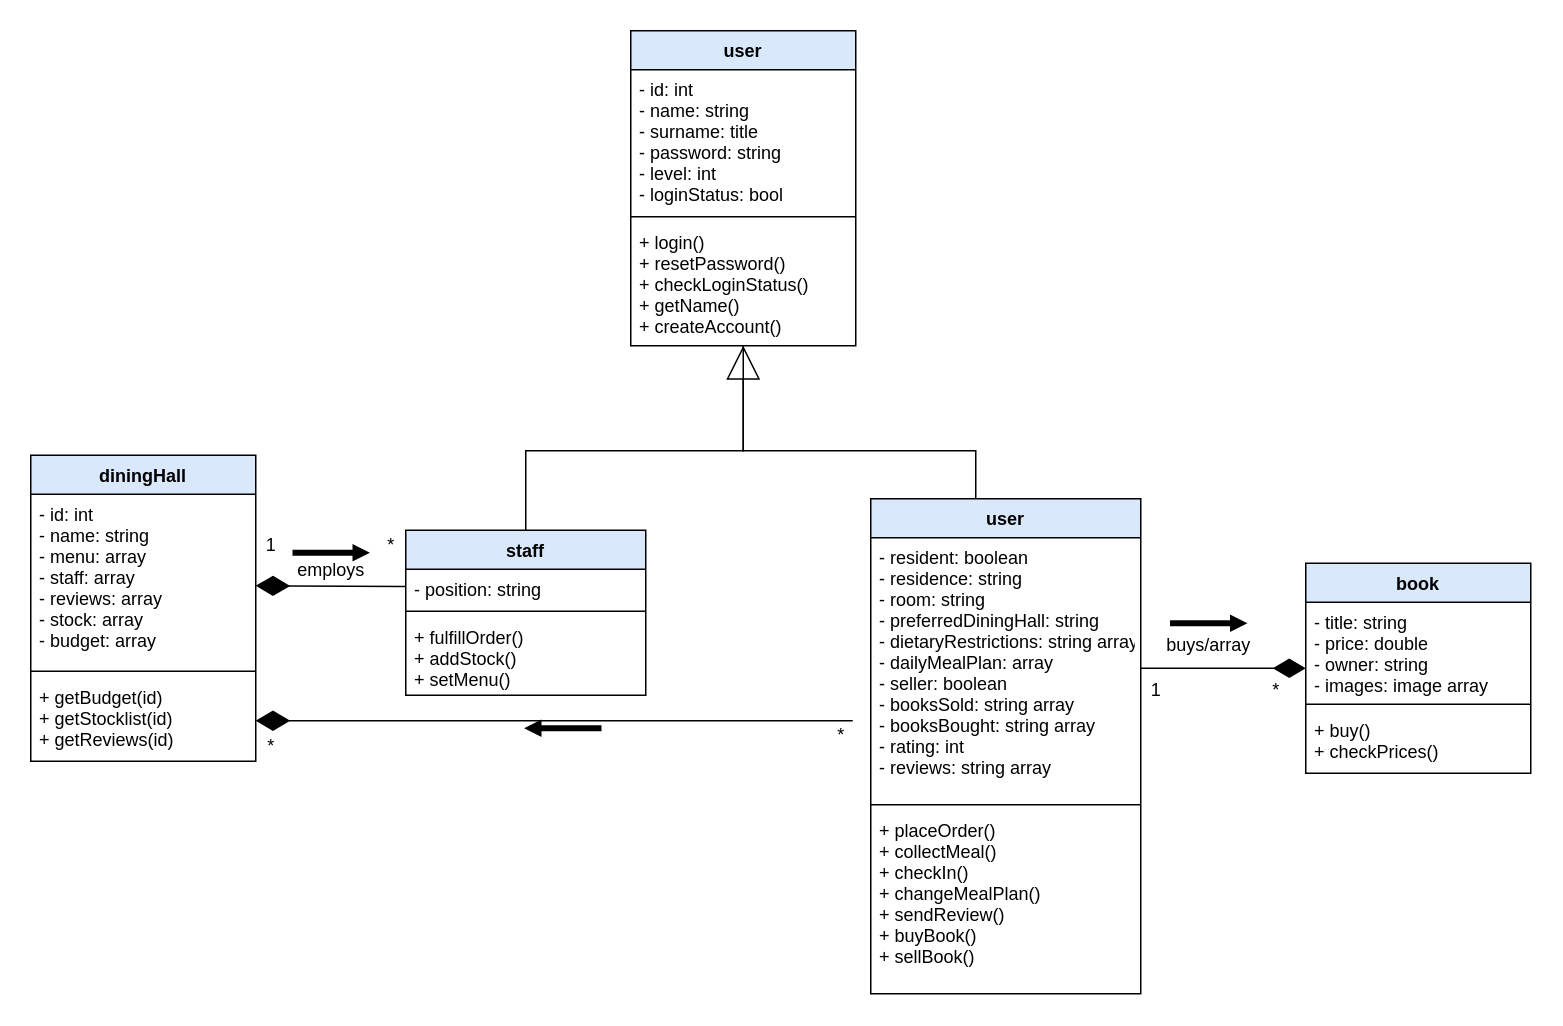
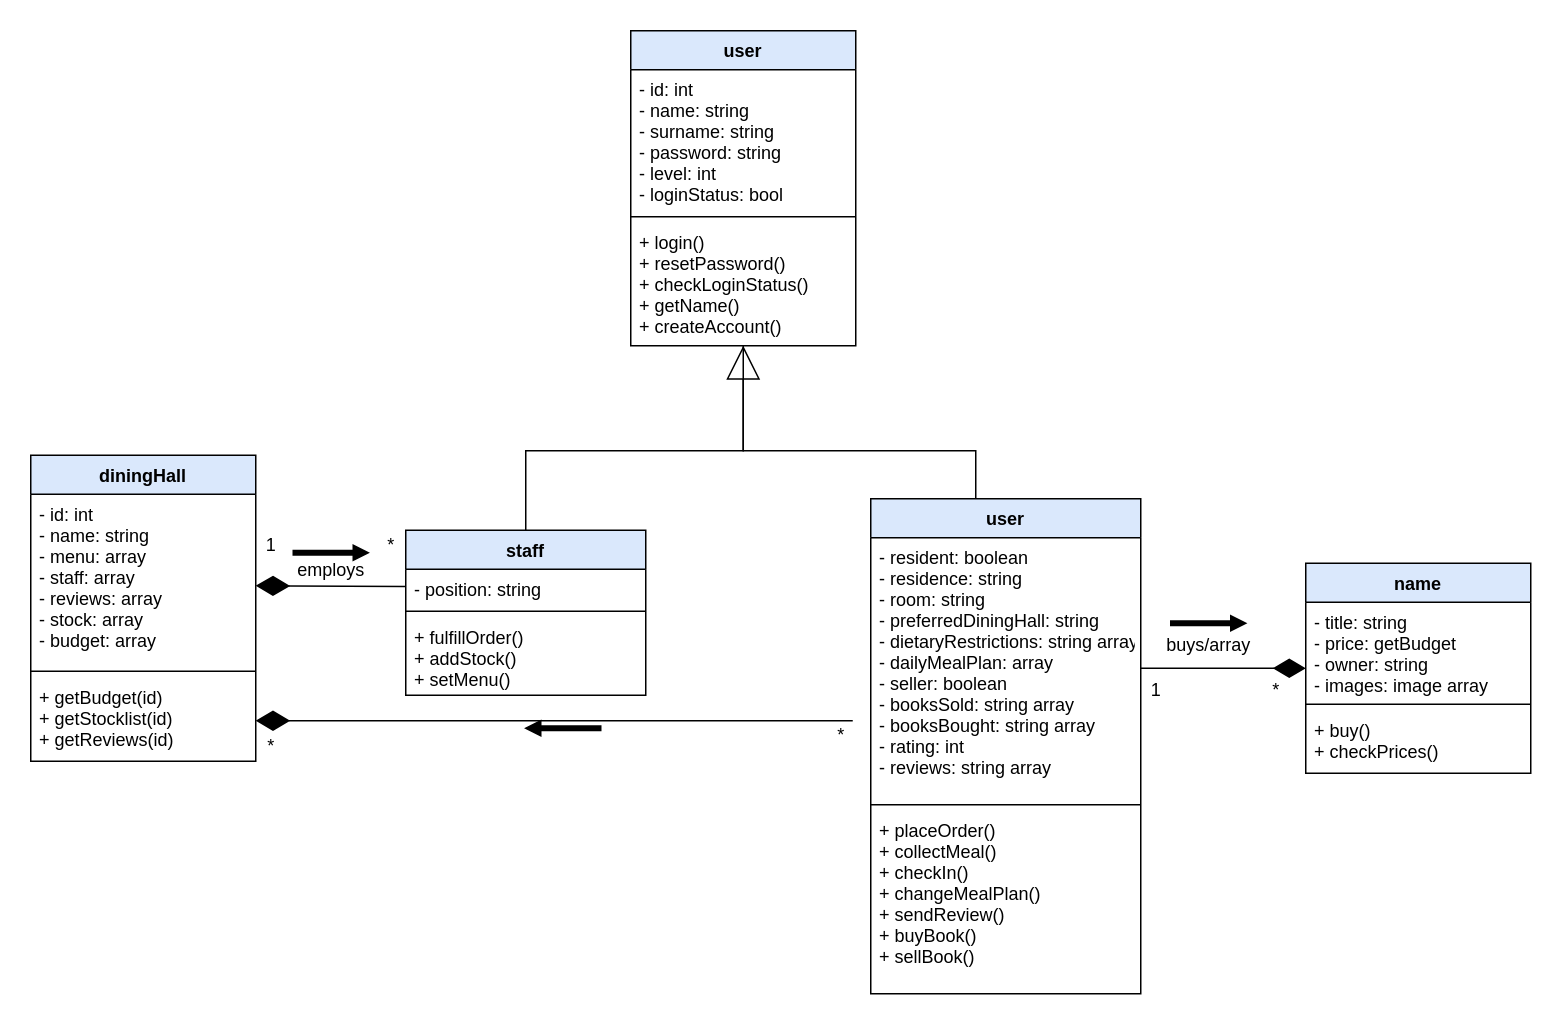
node "- id: int - name: string - surname: title - password: string - level: int - loginStatus: bool": label "- id: int - name: string - surname: title - password: string - level: int - loginStatus: bool" -> "- id: int - name: string - surname: string - password: string - level: int - loginStatus: bool"
node "book": label "book" -> "name"
node "- title: string - price: double - owner: string - images: image array": label "- title: string - price: double - owner: string - images: image array" -> "- title: string - price: getBudget - owner: string - images: image array"
